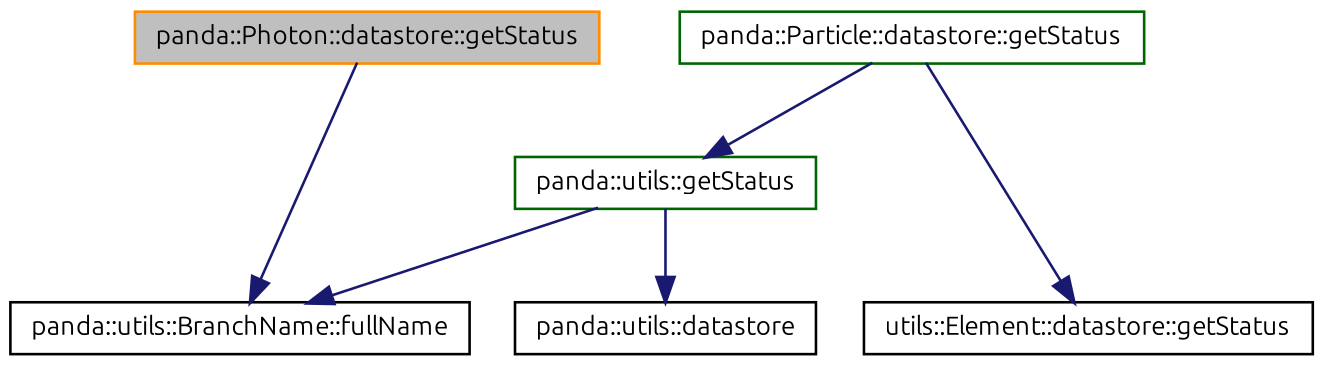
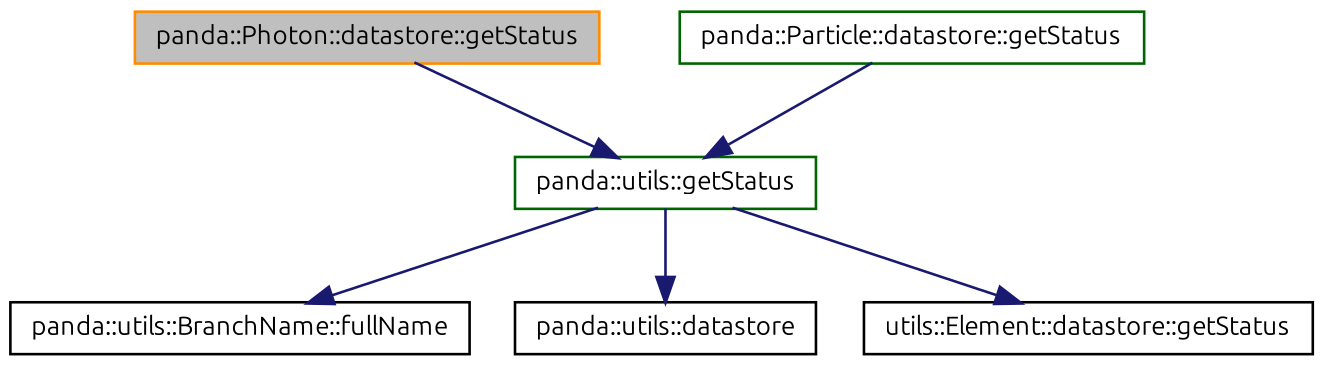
edge "panda::Photon::datastore::getStatus" -> "panda::utils::BranchName::fullName": now "panda::Photon::datastore::getStatus" -> "panda::utils::getStatus"
edge "panda::Particle::datastore::getStatus" -> "utils::Element::datastore::getStatus": now "panda::utils::getStatus" -> "utils::Element::datastore::getStatus"
